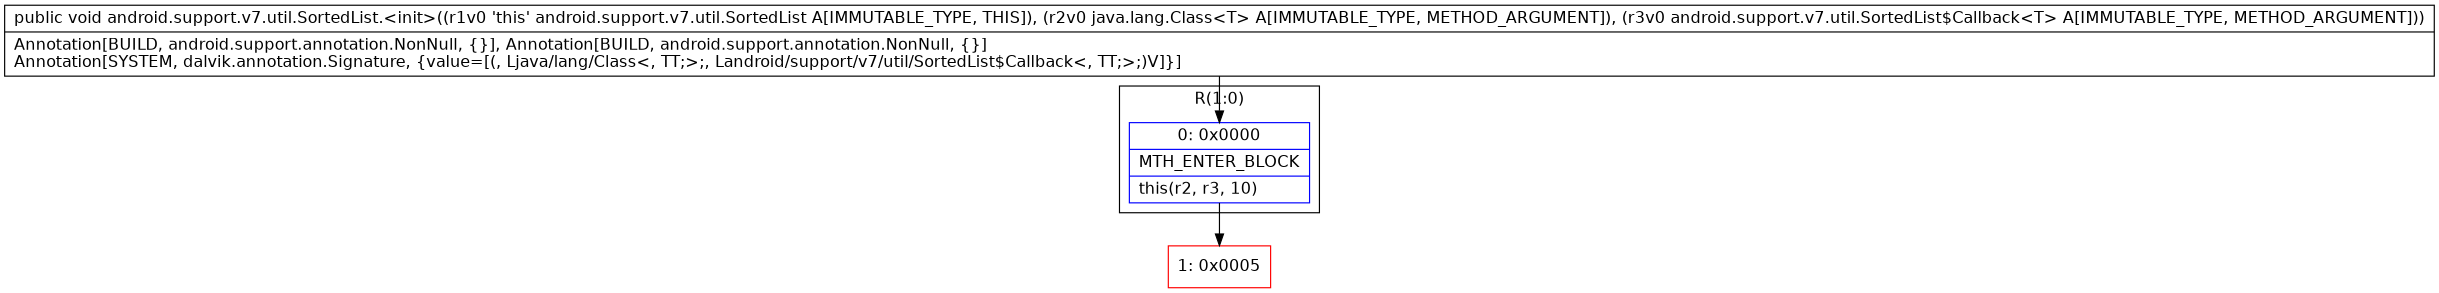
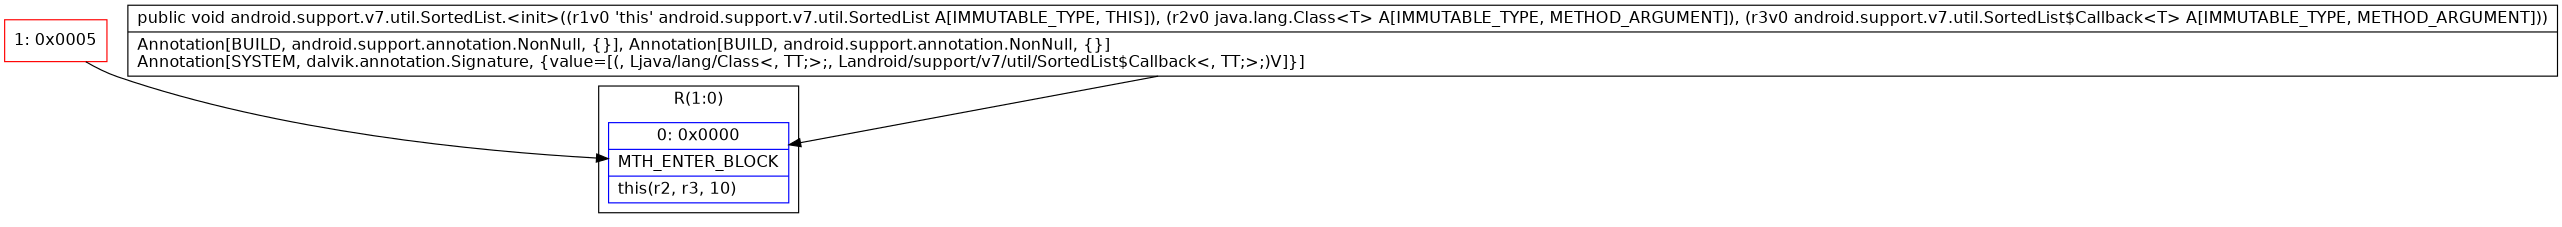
edge "0: 0x0000" -> "1: 0x0005": reversed
